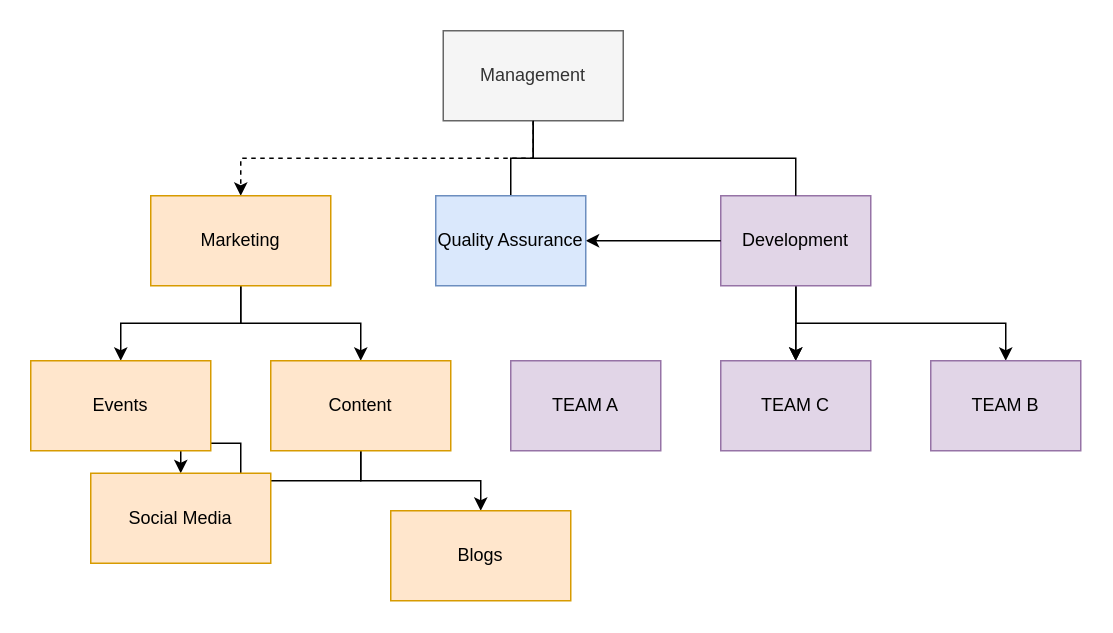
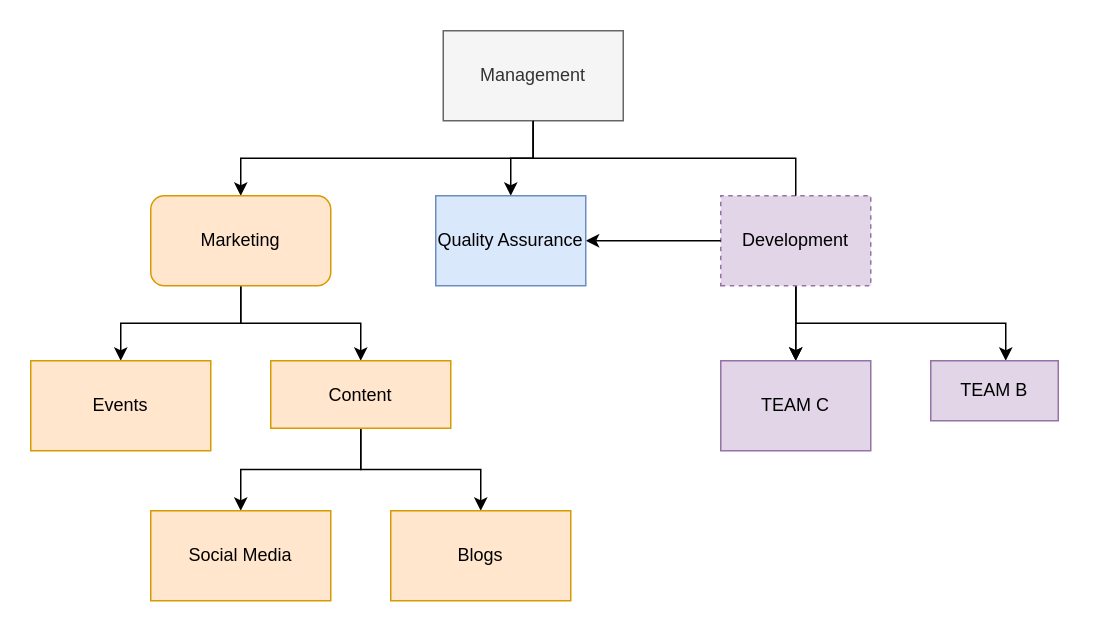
edge "Management" -> "Marketing": style dashed -> solid
edge "Management" -- "Quality Assurance": arrowhead none -> classic
node "Marketing": shape rectangle -> rounded rectangle
node "Development": style solid -> dashed
node "Content": size 180x90 -> 180x68
node "TEAM A": removed
node "TEAM B": size 150x90 -> 128x60
node "Social Media": moved (181, 518) -> (241, 556)
